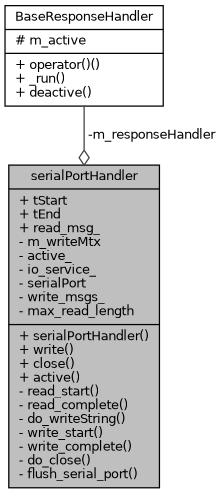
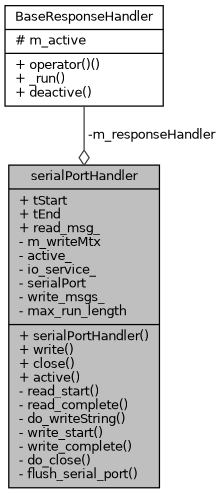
node "serialPortHandler": text "- max_read_length" -> "- max_run_length"
